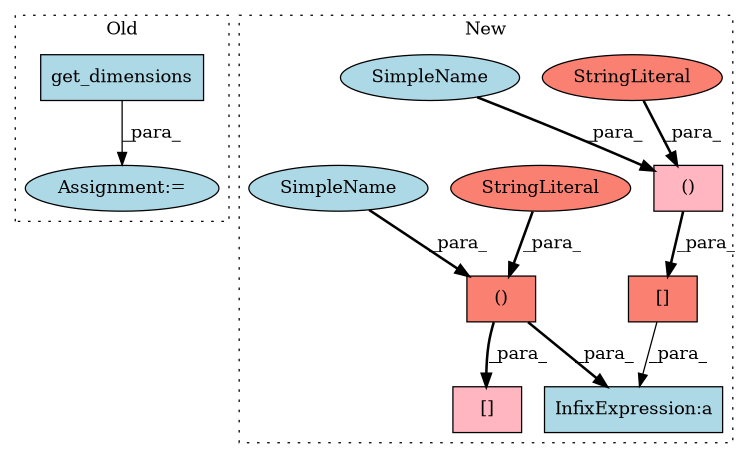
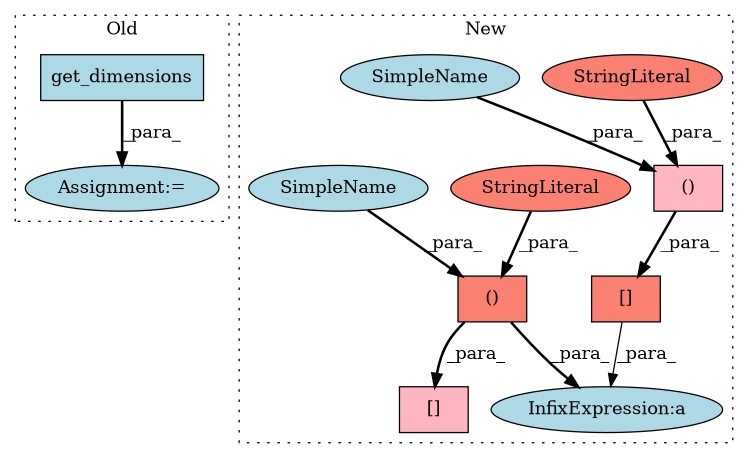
edge "get_dimensions" -> "Assignment:=": style solid -> bold
node "InfixExpression:a": shape box -> ellipse
